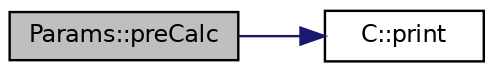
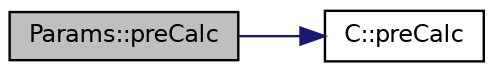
node "C::print": label "C::print" -> "C::preCalc"
